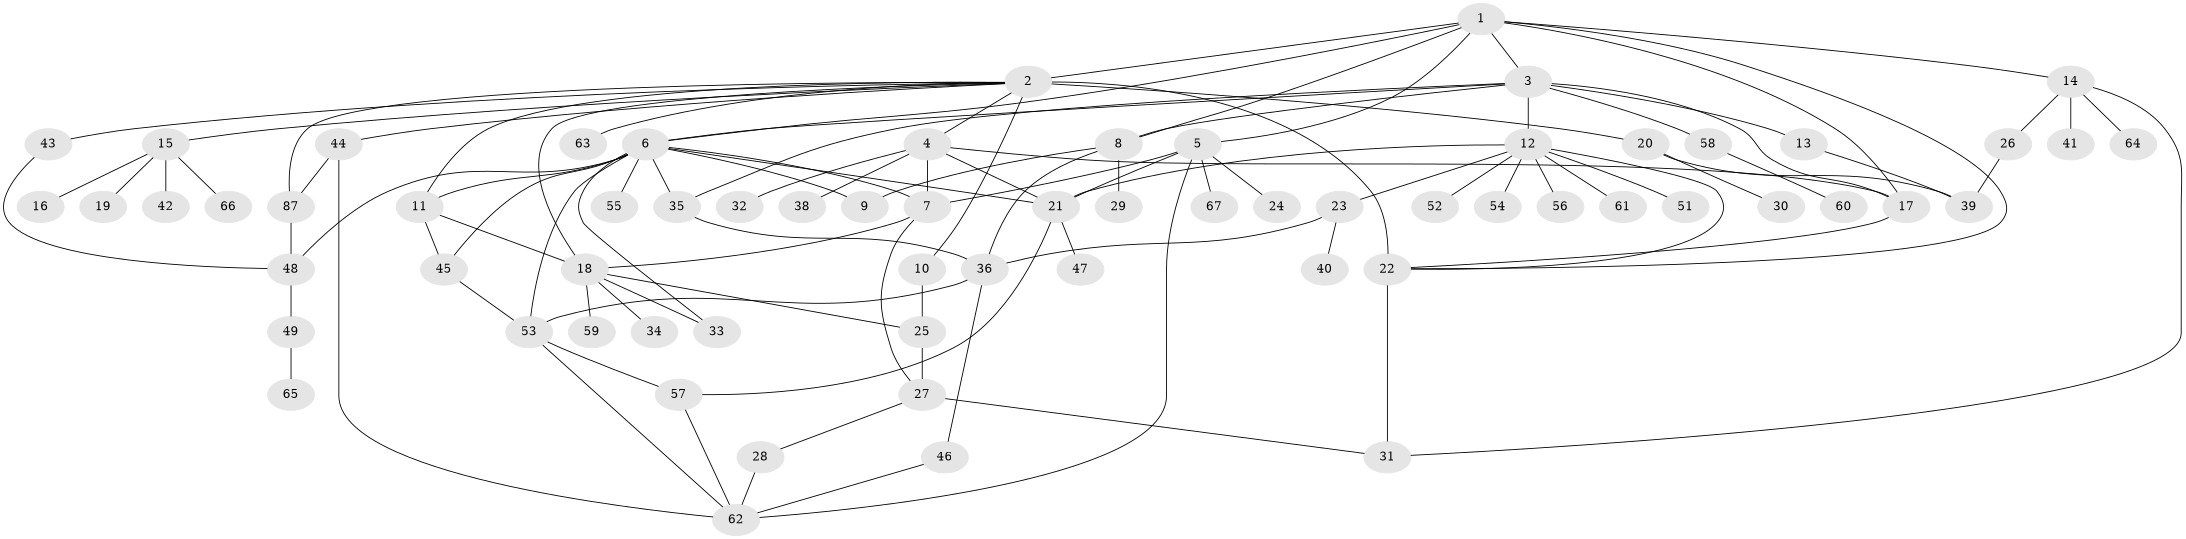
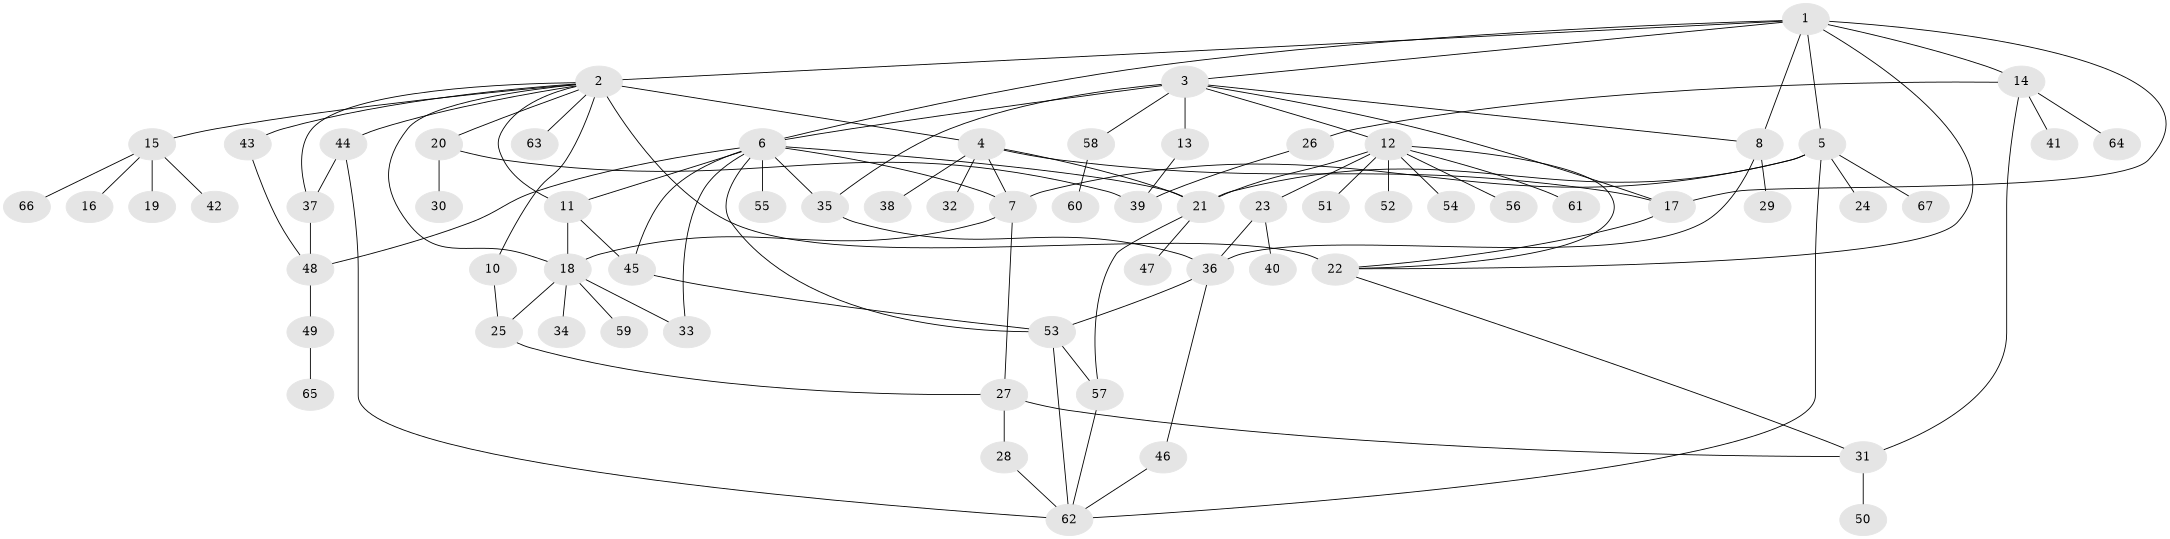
node "87": label "87" -> "37"
node "9": removed
node "50": added
